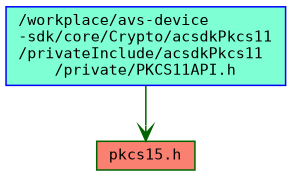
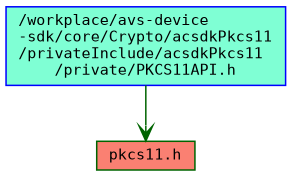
node "pkcs15.h": label "pkcs15.h" -> "pkcs11.h"
